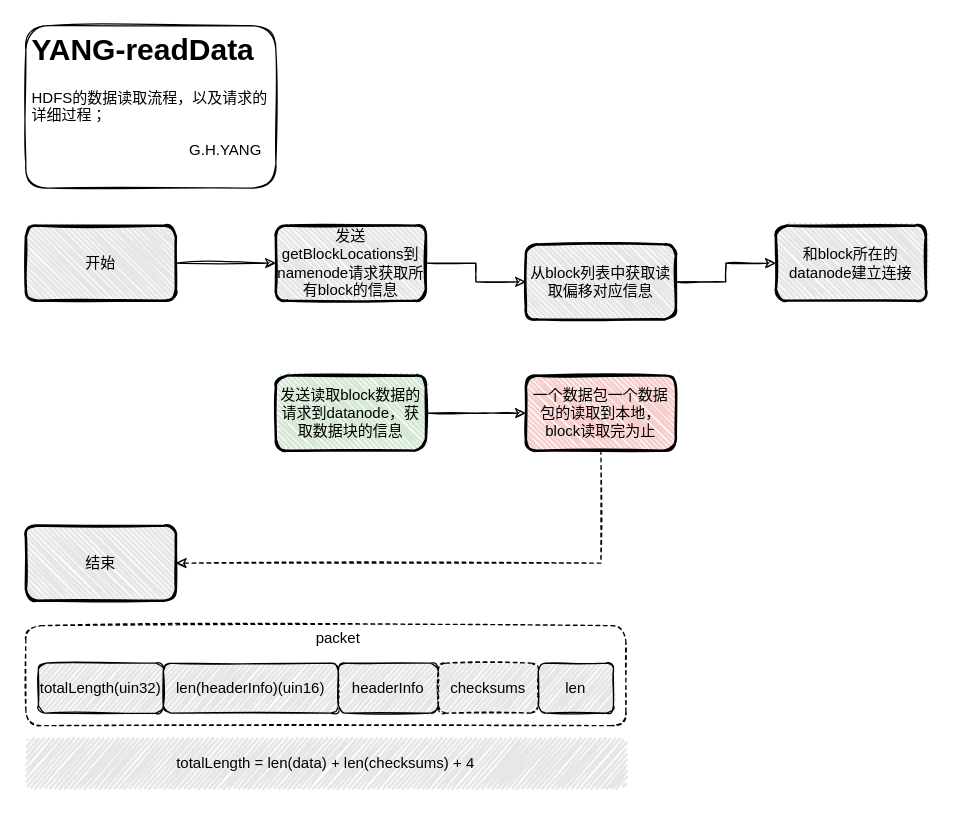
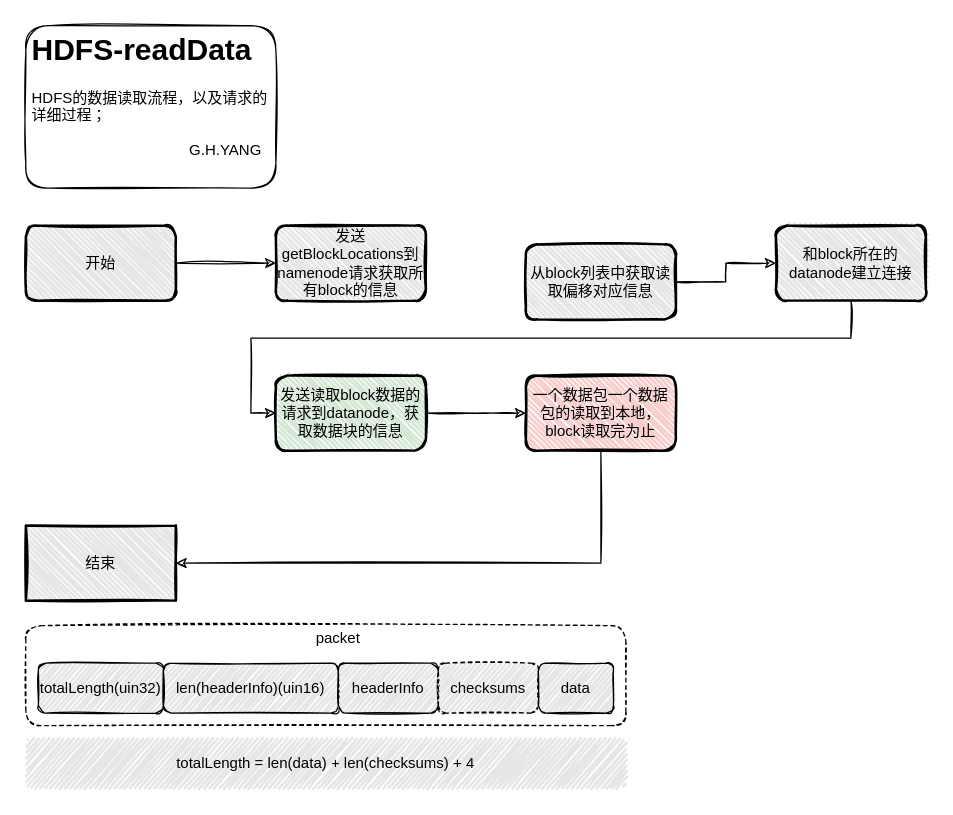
node "YANG-readDataHDFS的数据读取流程，以及请求的详细过程；": label "YANG-readDataHDFS的数据读取流程，以及请求的详细过程；" -> "HDFS-readDataHDFS的数据读取流程，以及请求的详细过程；"
edge "发送getBlockLocations到namenode请求获取所有block的信息" -> "从block列表中获取读取偏移对应信息": removed
edge "和block所在的datanode建立连接" -> "发送读取block数据的请求到datanode，获取数据块的信息": added
node "结束": shape rounded rectangle -> rectangle
edge "一个数据包一个数据包的读取到本地，block读取完为止" -> "结束": style dashed -> solid
node "len": label "len" -> "data"
